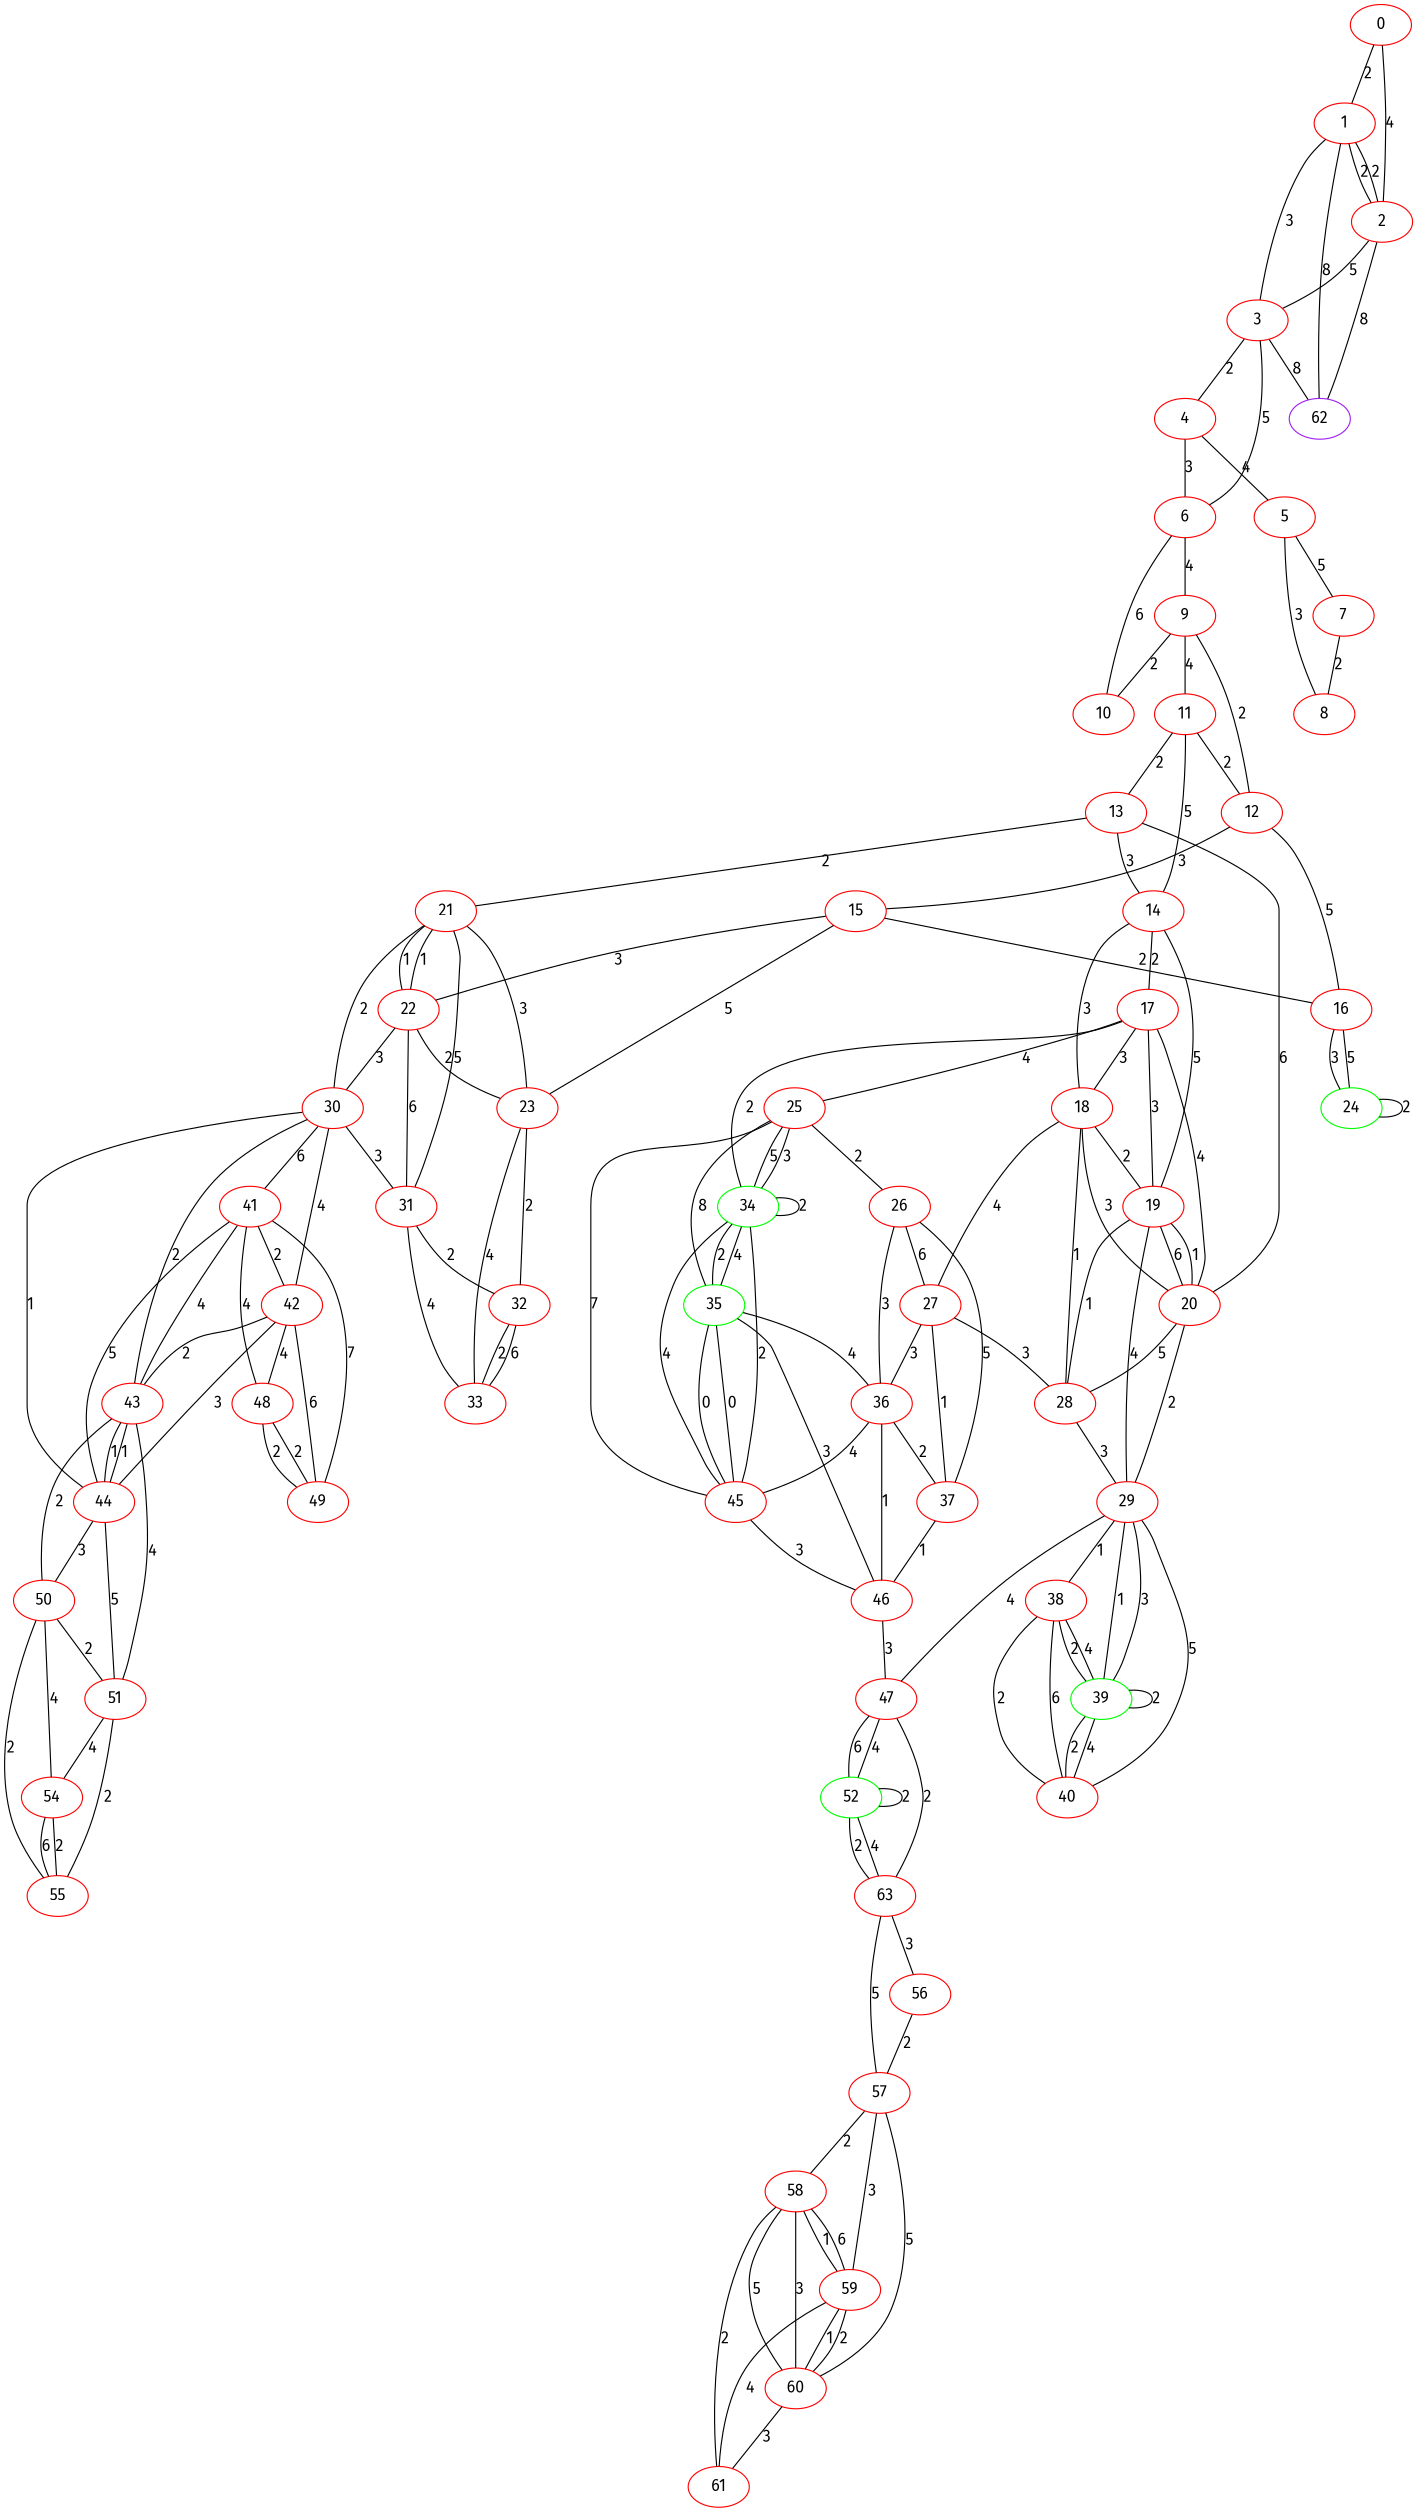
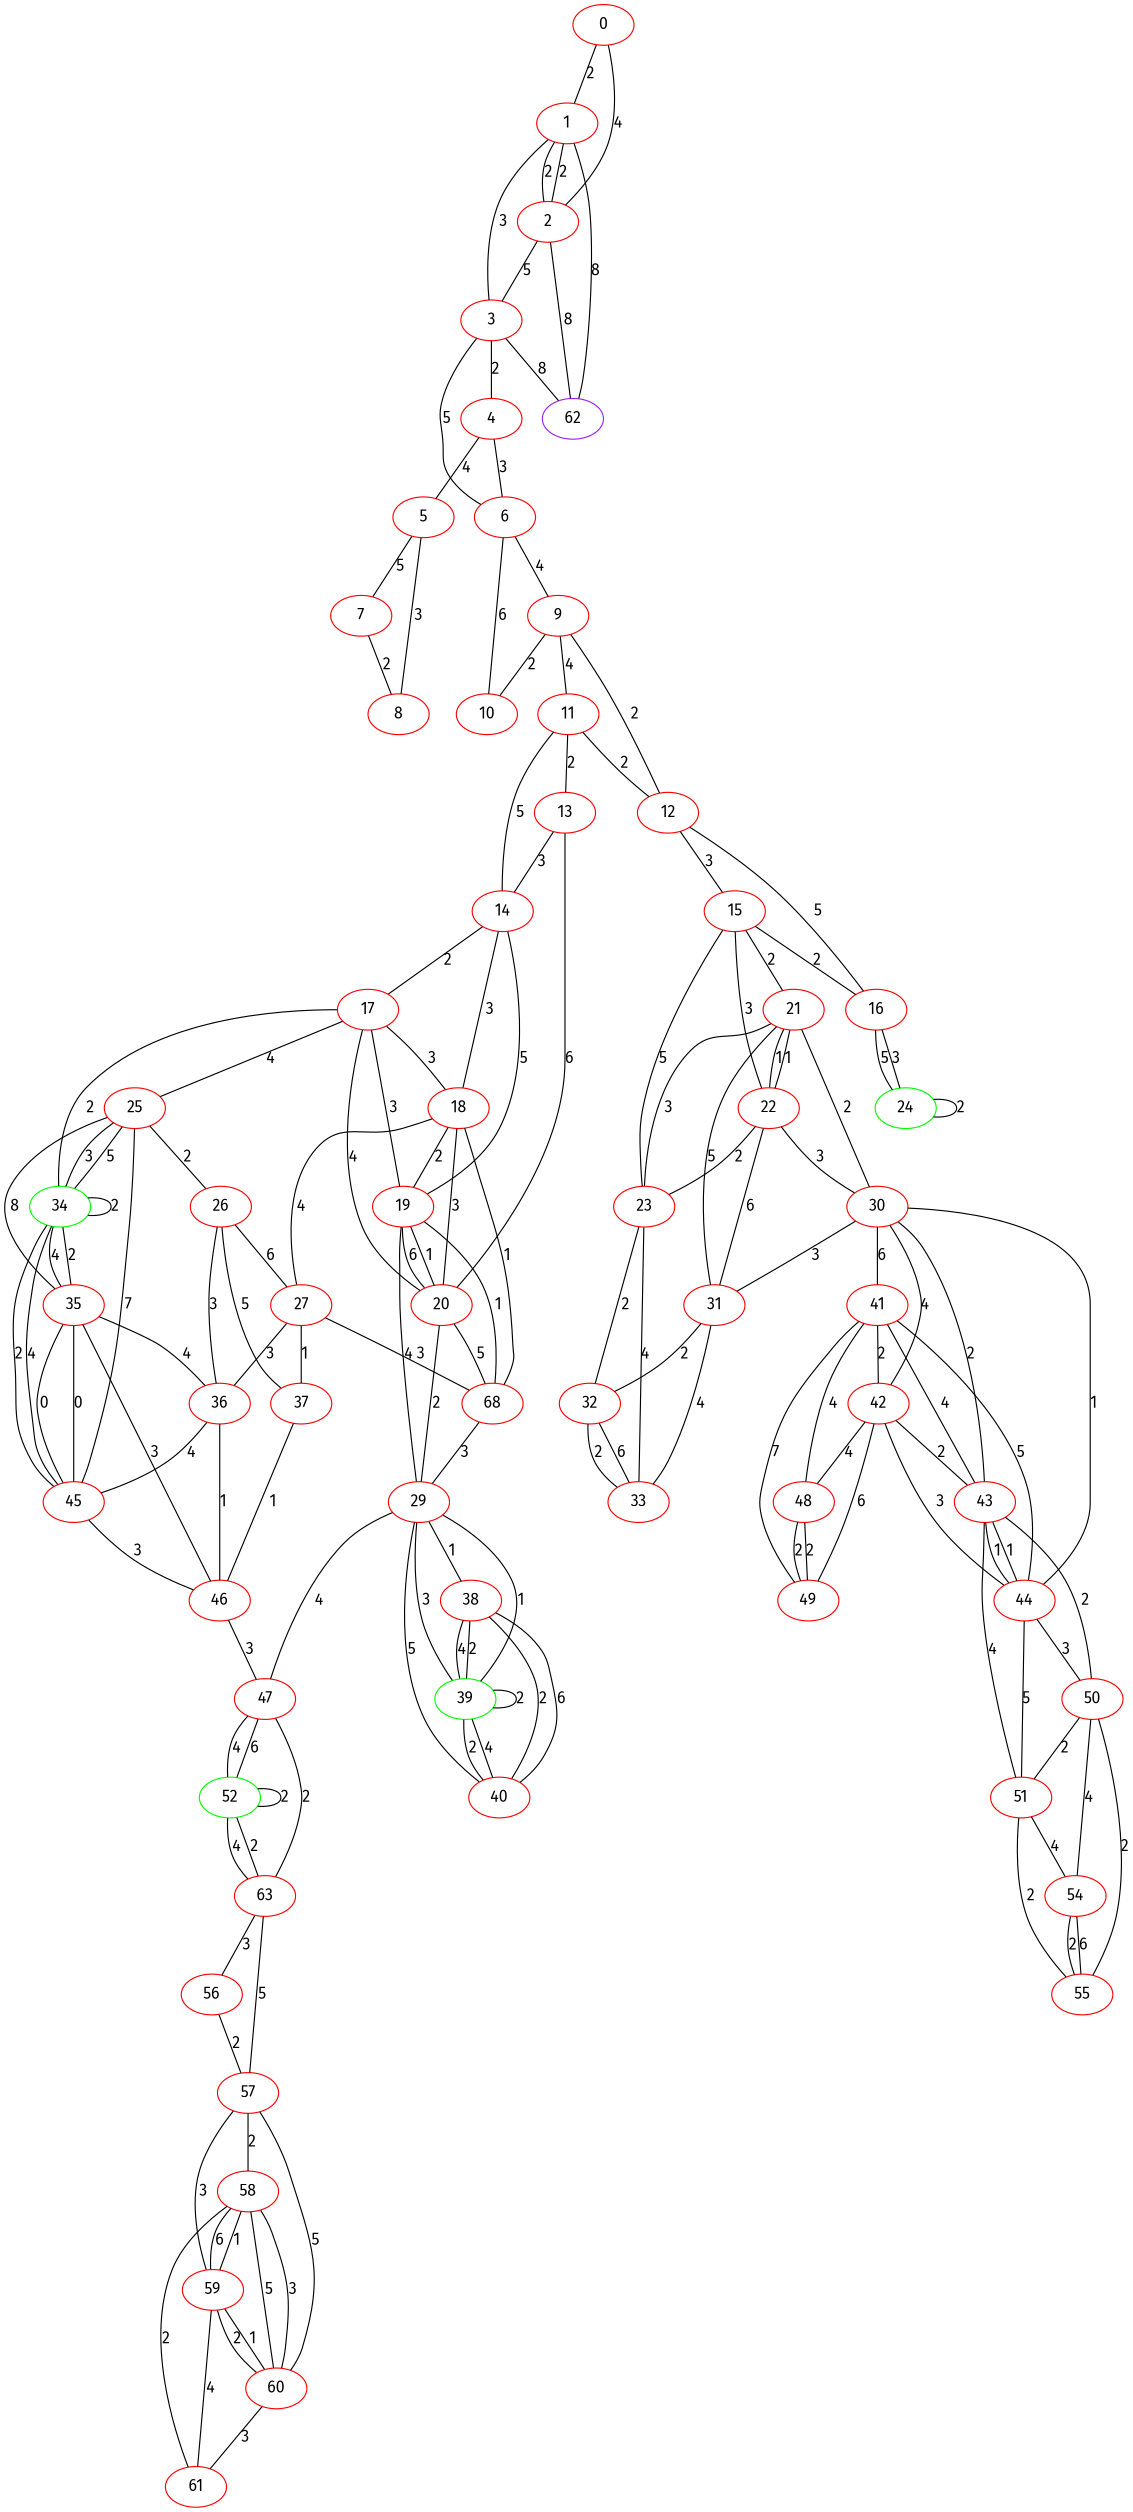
edge "13" -- "21": now "15" -- "21"
node "35": color green -> red
node "28": label "28" -> "68"
edge "36" -- "37": removed, label "2"
